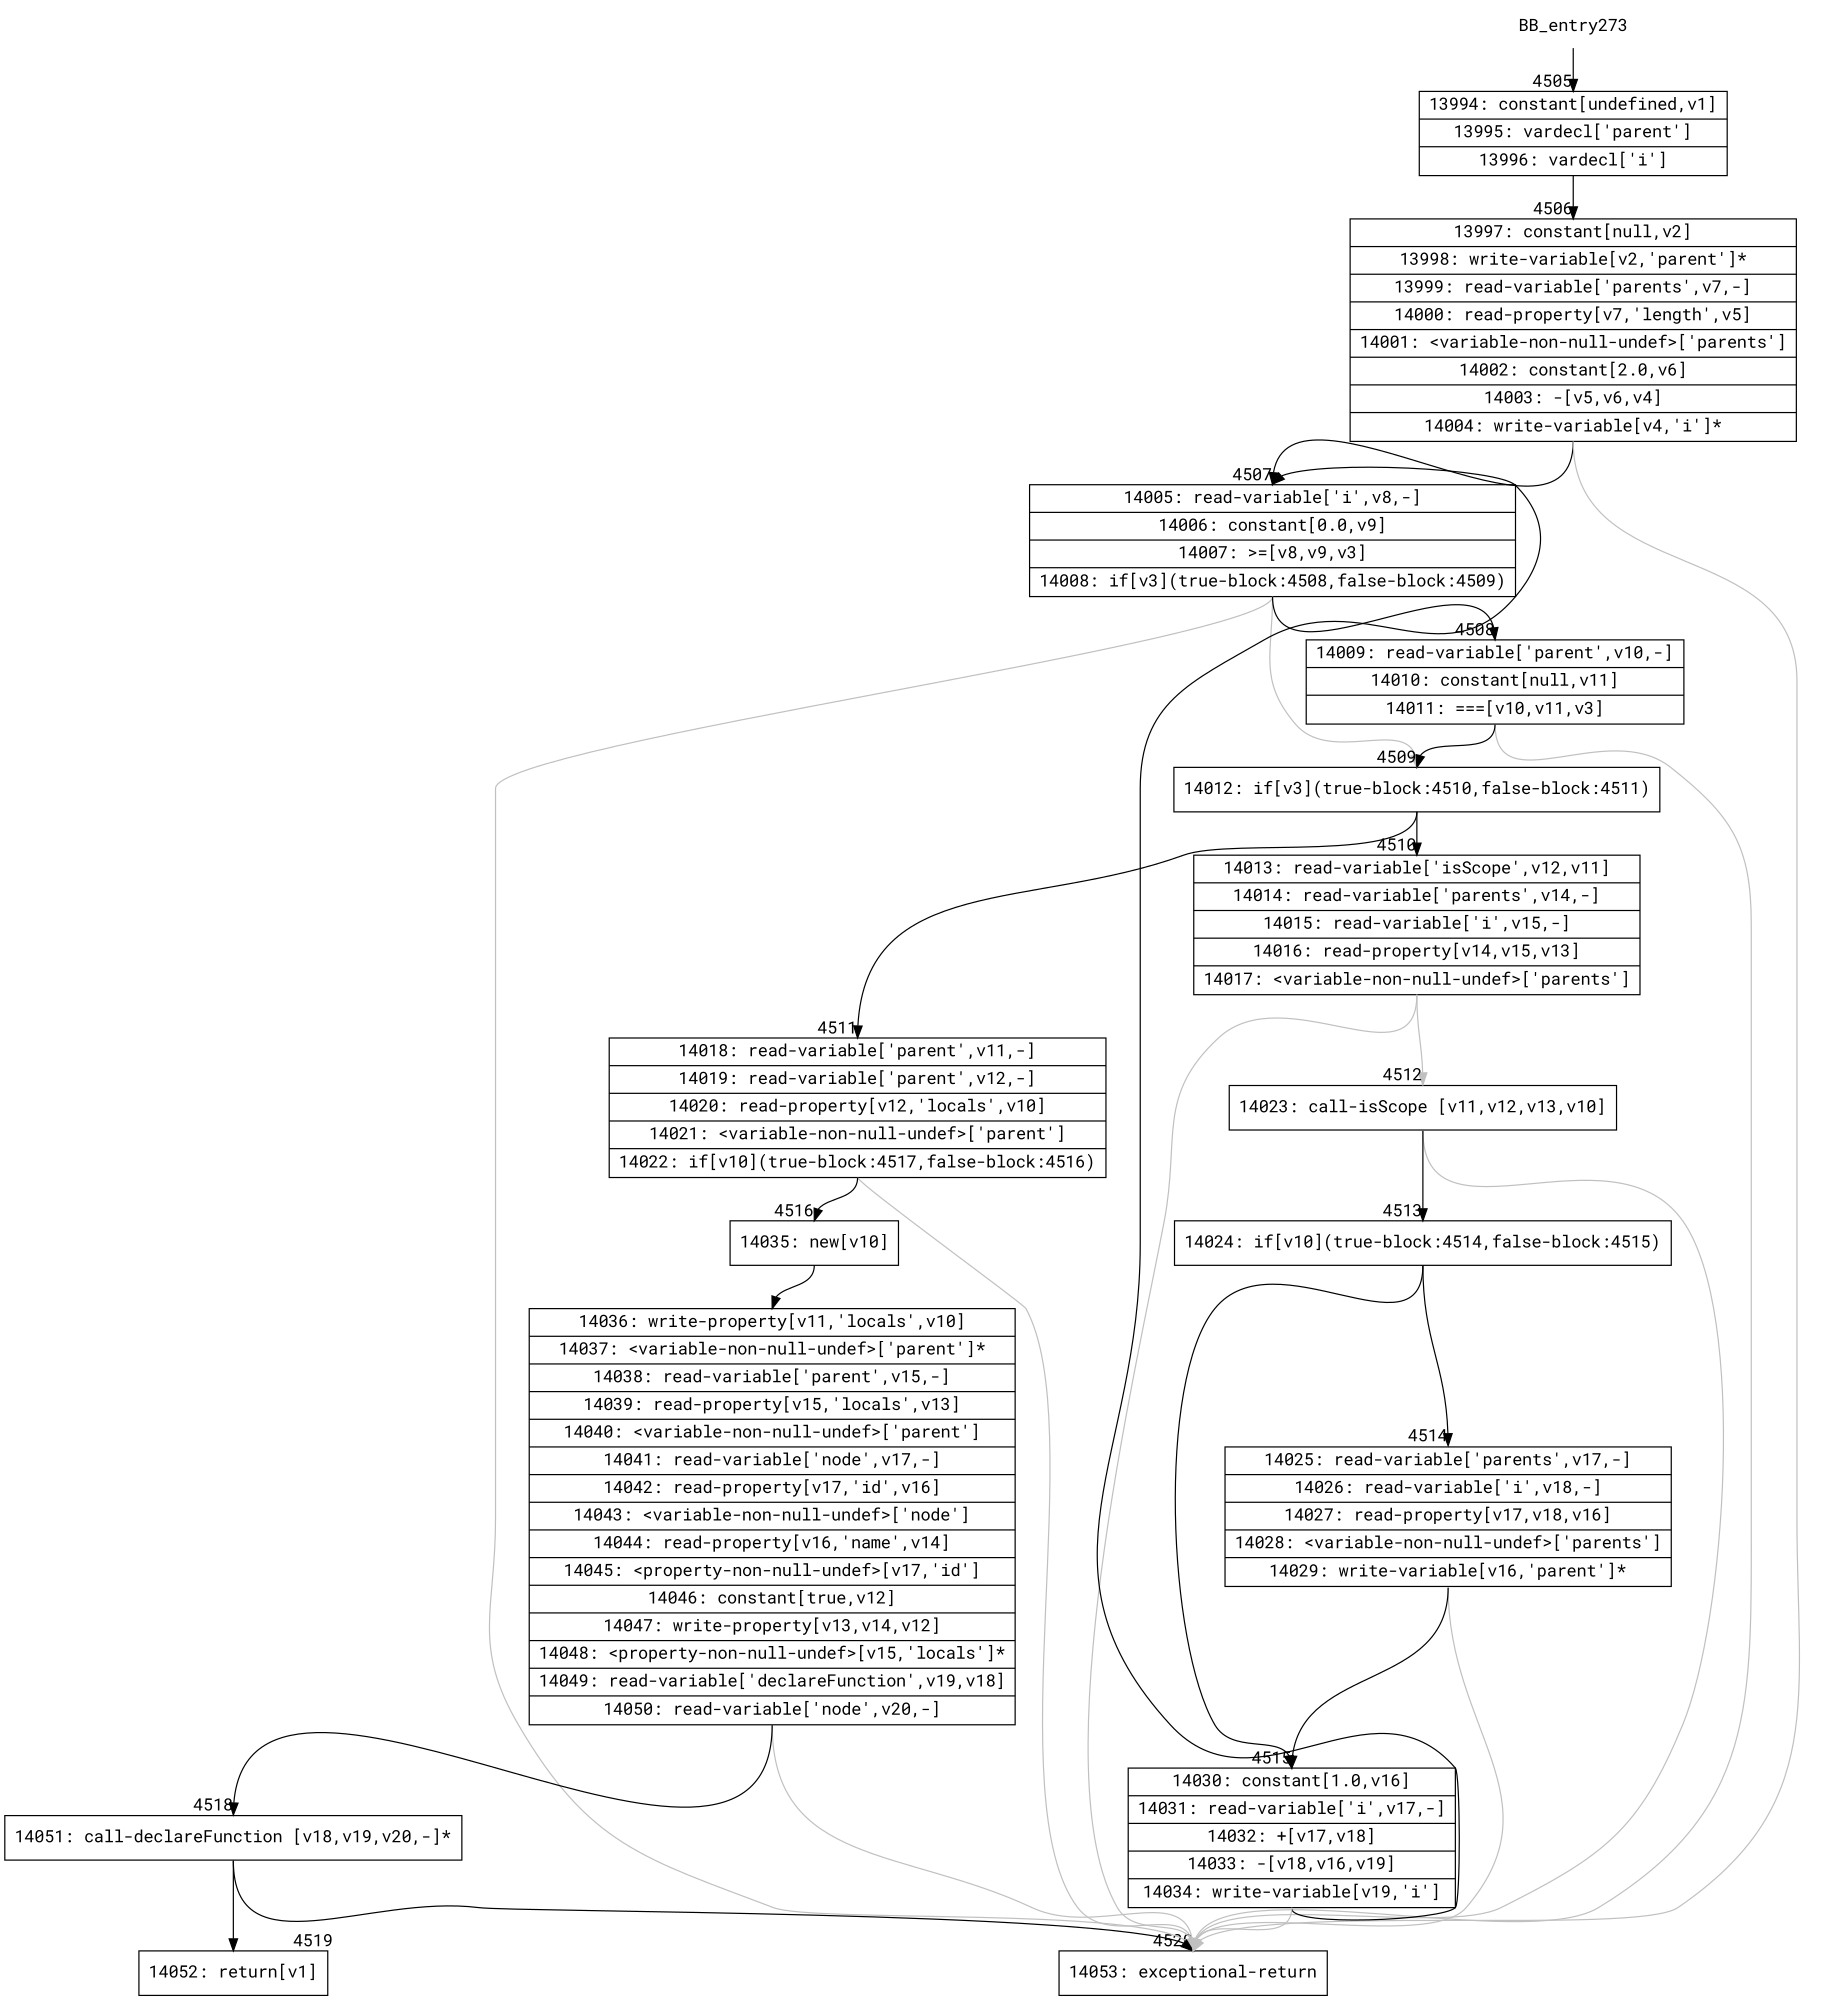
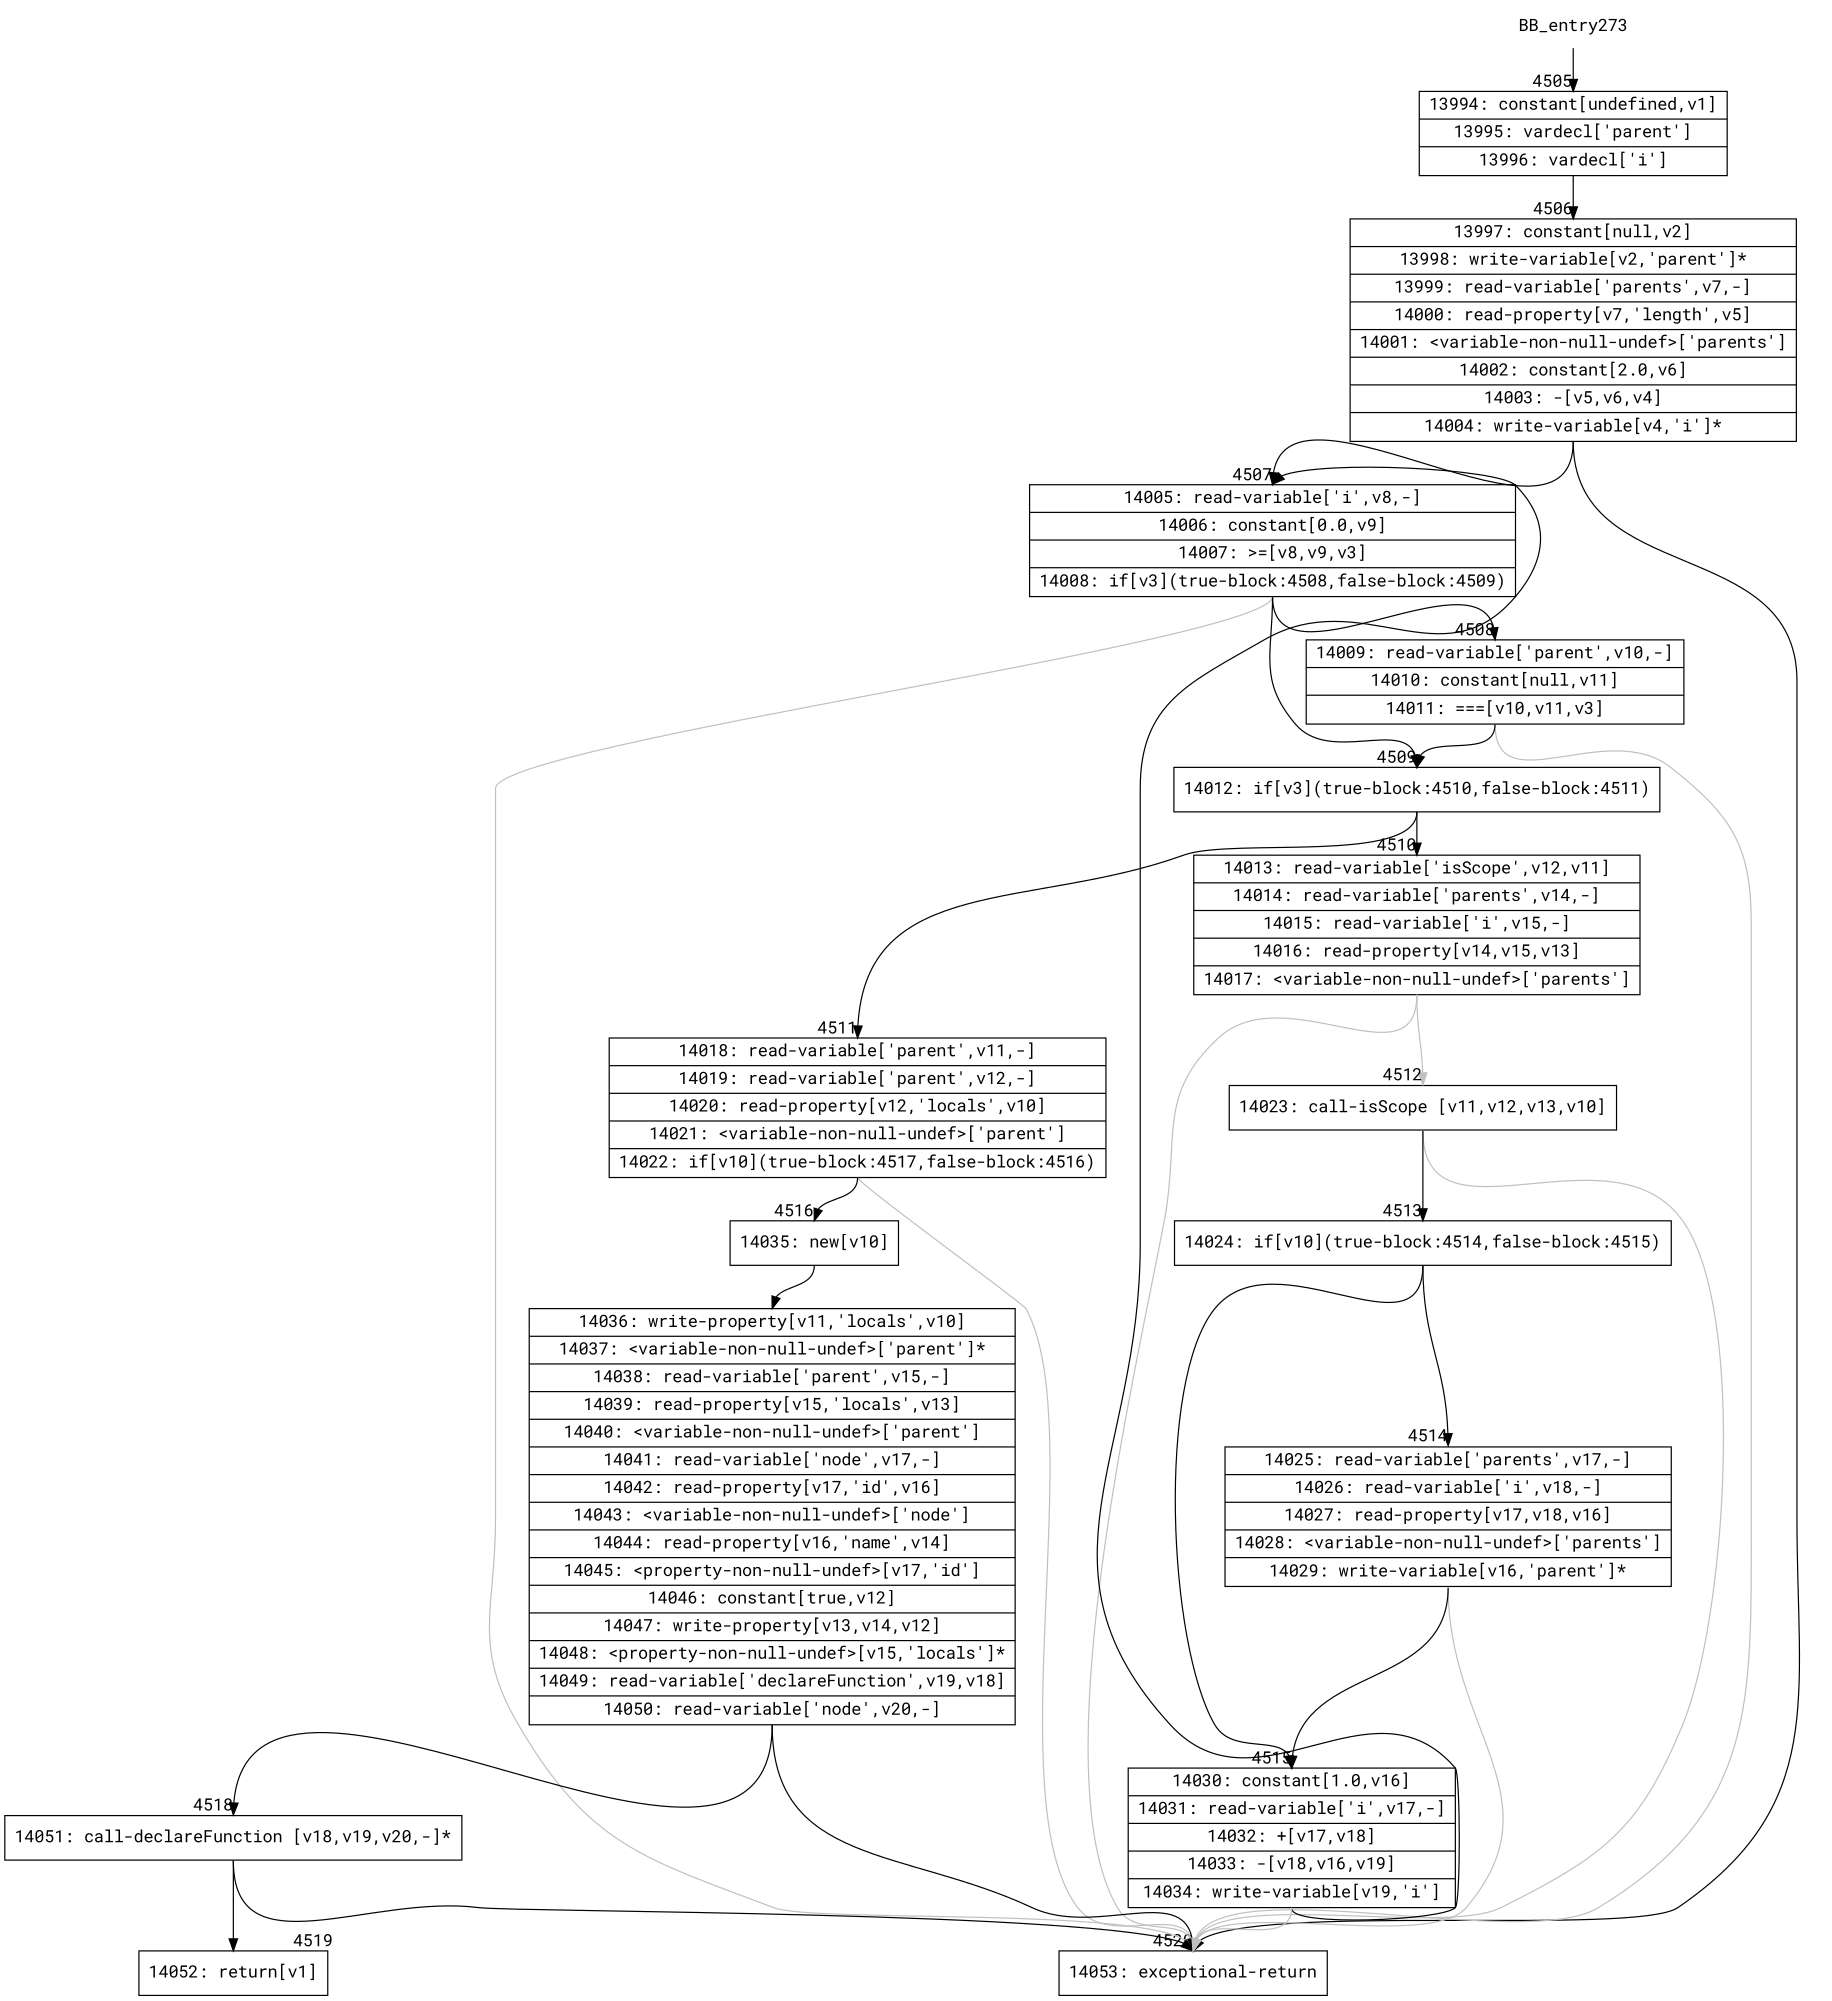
edge "14005: read-variable['i',v8,-]" -> "14012: if[v3](true-block:4510,false-block:4511)": color gray -> black
edge "13997: constant[null,v2]" -> "14053: exceptional-return": color gray -> black
edge "14036: write-property[v11,'locals',v10]" -> "14053: exceptional-return": color gray -> black
